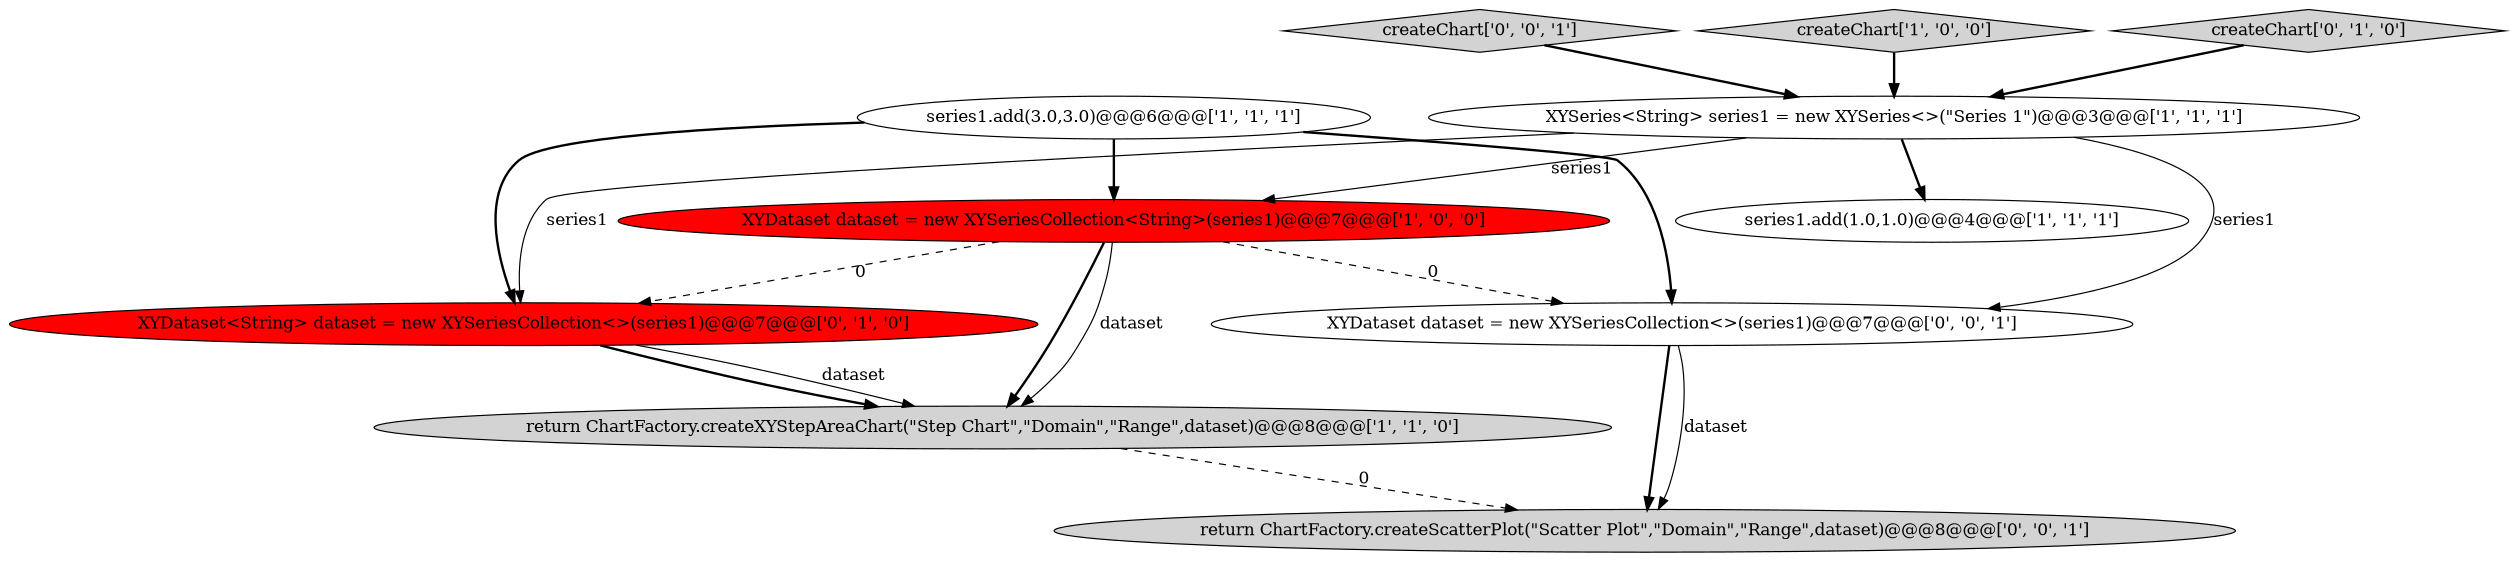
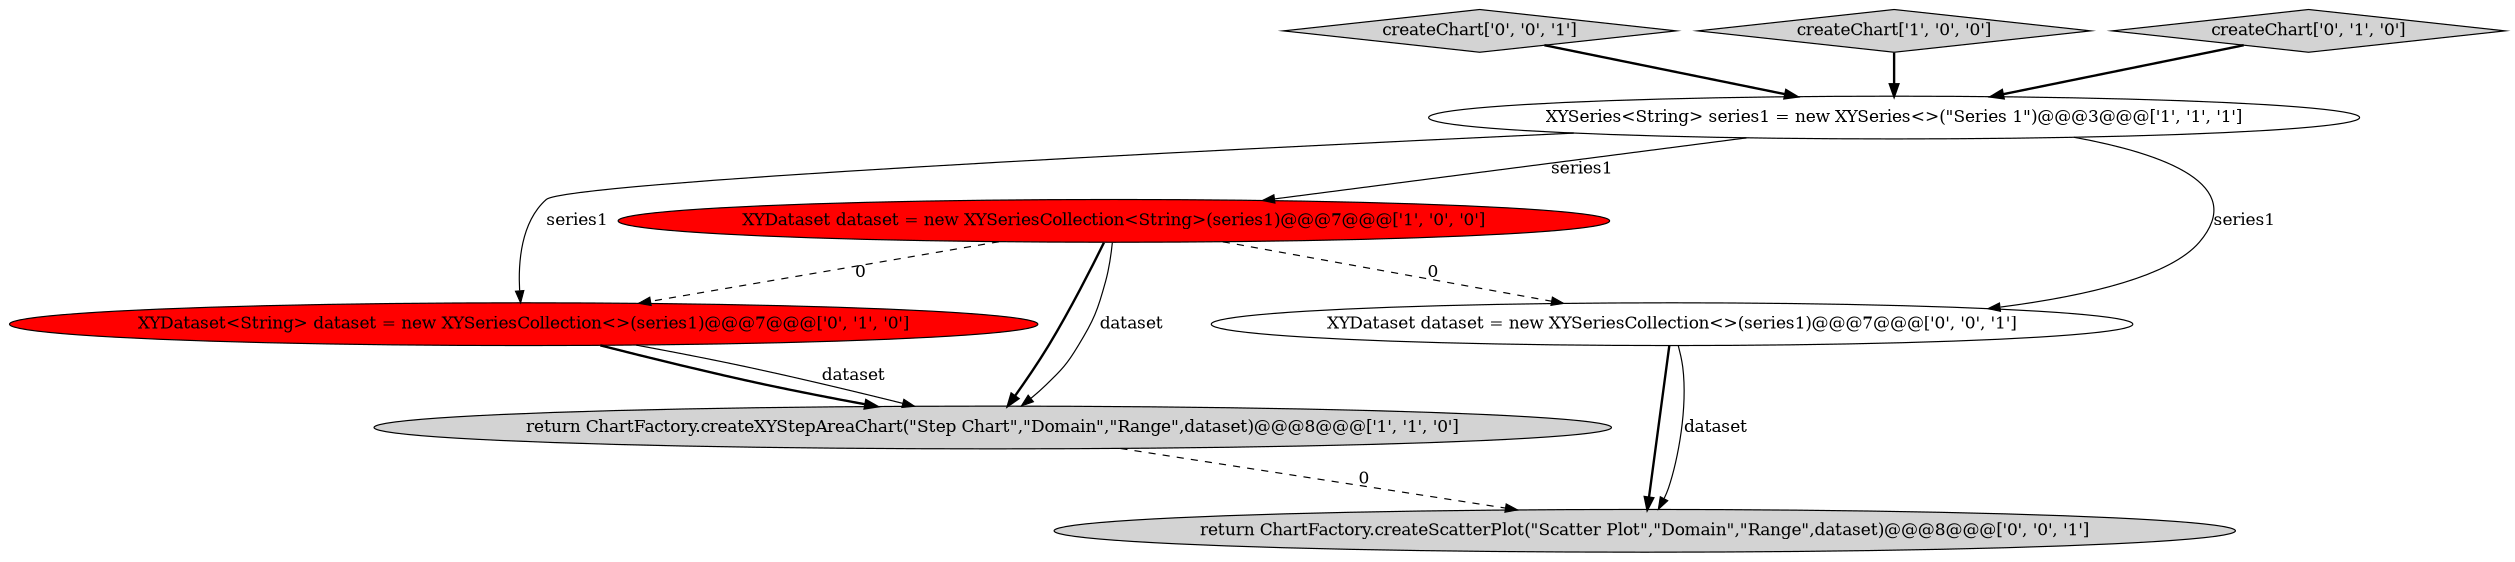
node "series1.add(3.0,3.0)@@@6@@@['1', '1', '1']": removed
node "series1.add(1.0,1.0)@@@4@@@['1', '1', '1']": removed
